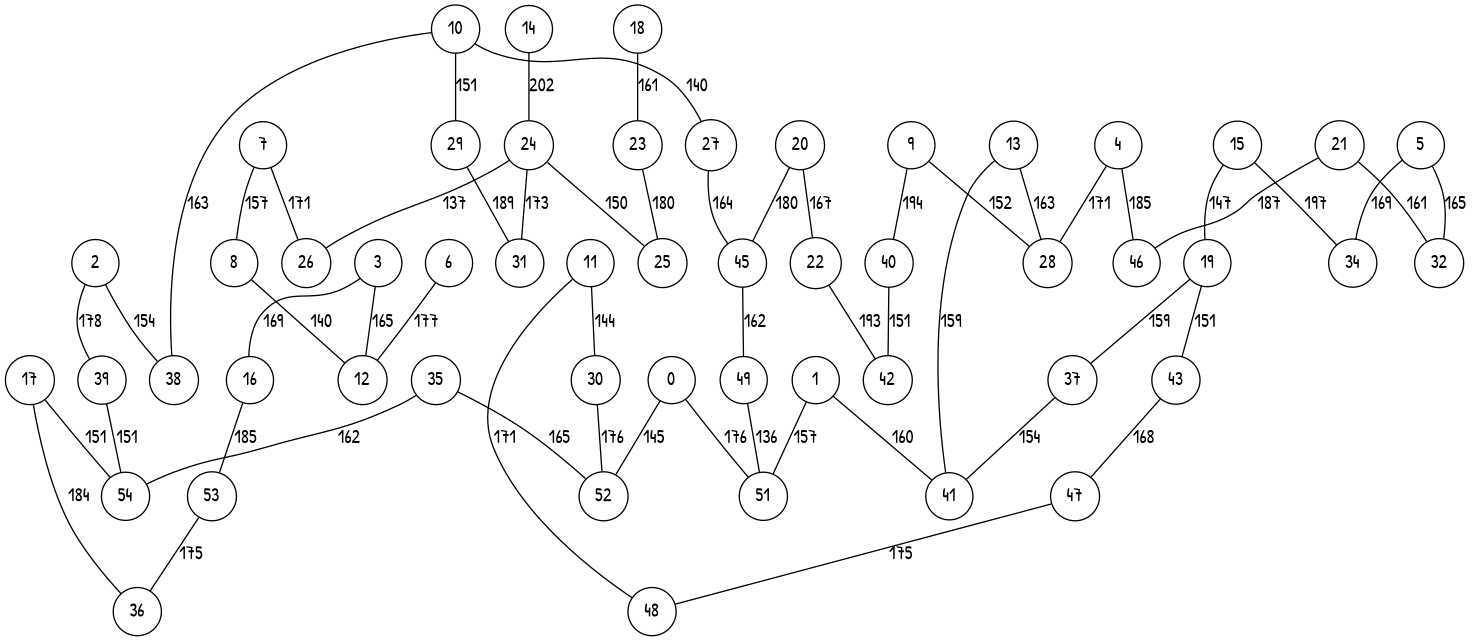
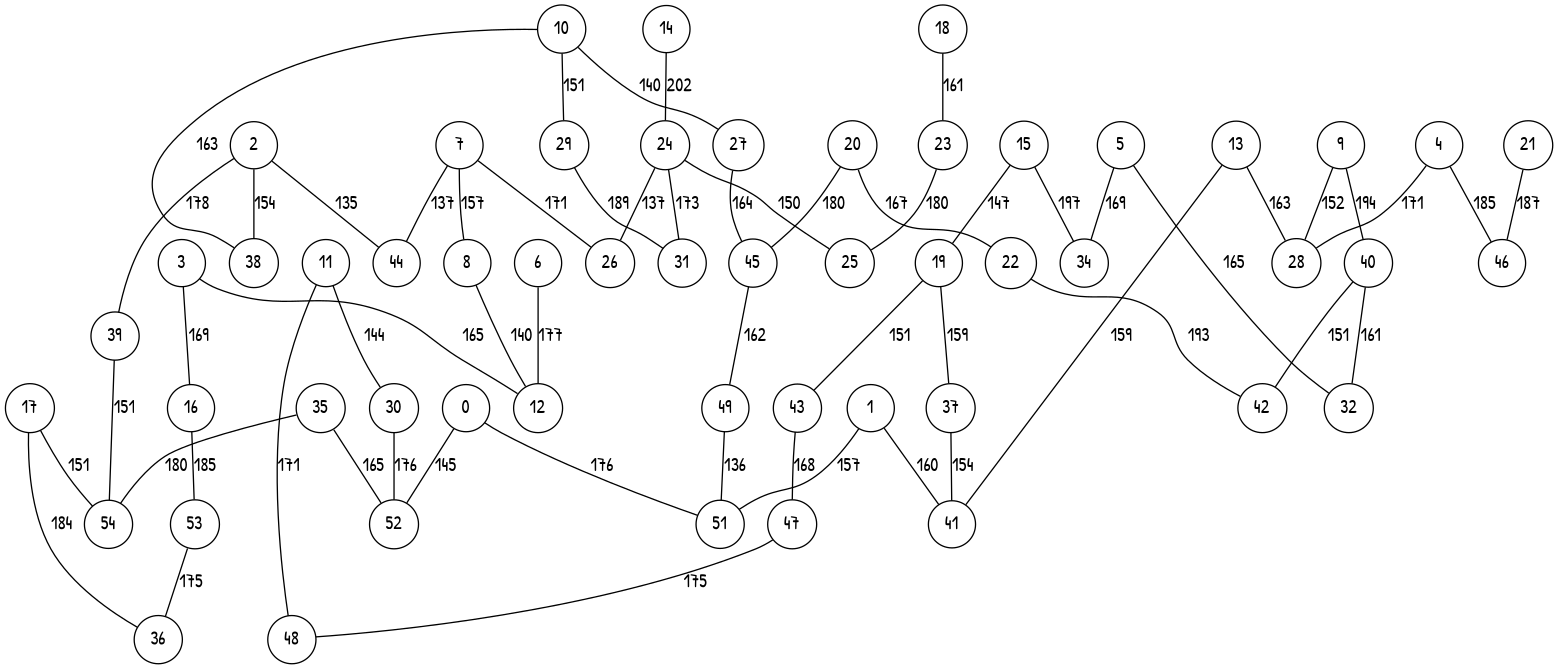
edge "21" -- "32": now "40" -- "32"
node "44": added
edge "35" -- "54": label "162" -> "180"
